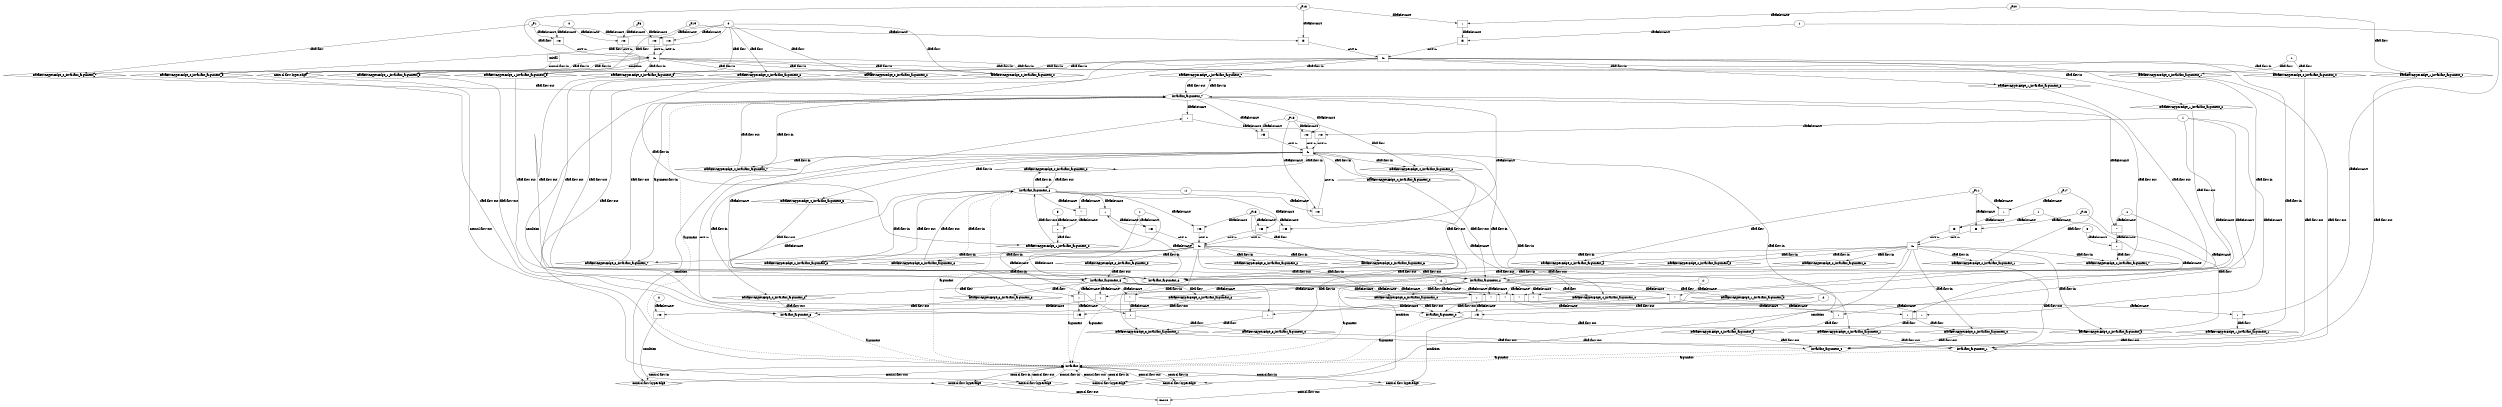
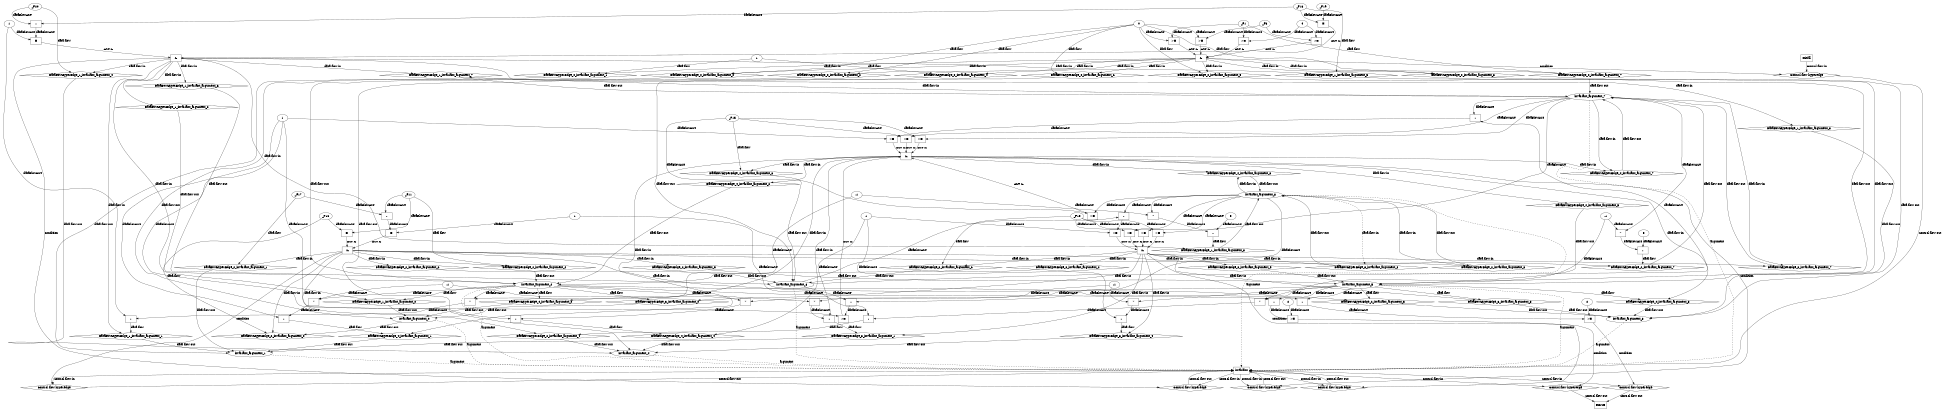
edge "_P19" -> "DataFowHyperEdge_1_invariant_argument_3": removed, label "data flow"
edge "invariant_argument_7" -> "DataFowHyperEdge_3_invariant_argument_7": label "argument flow in" -> "data flow in"
